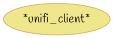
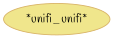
node "*unifi_client*": label "*unifi_client*" -> "*unifi_unifi*"
